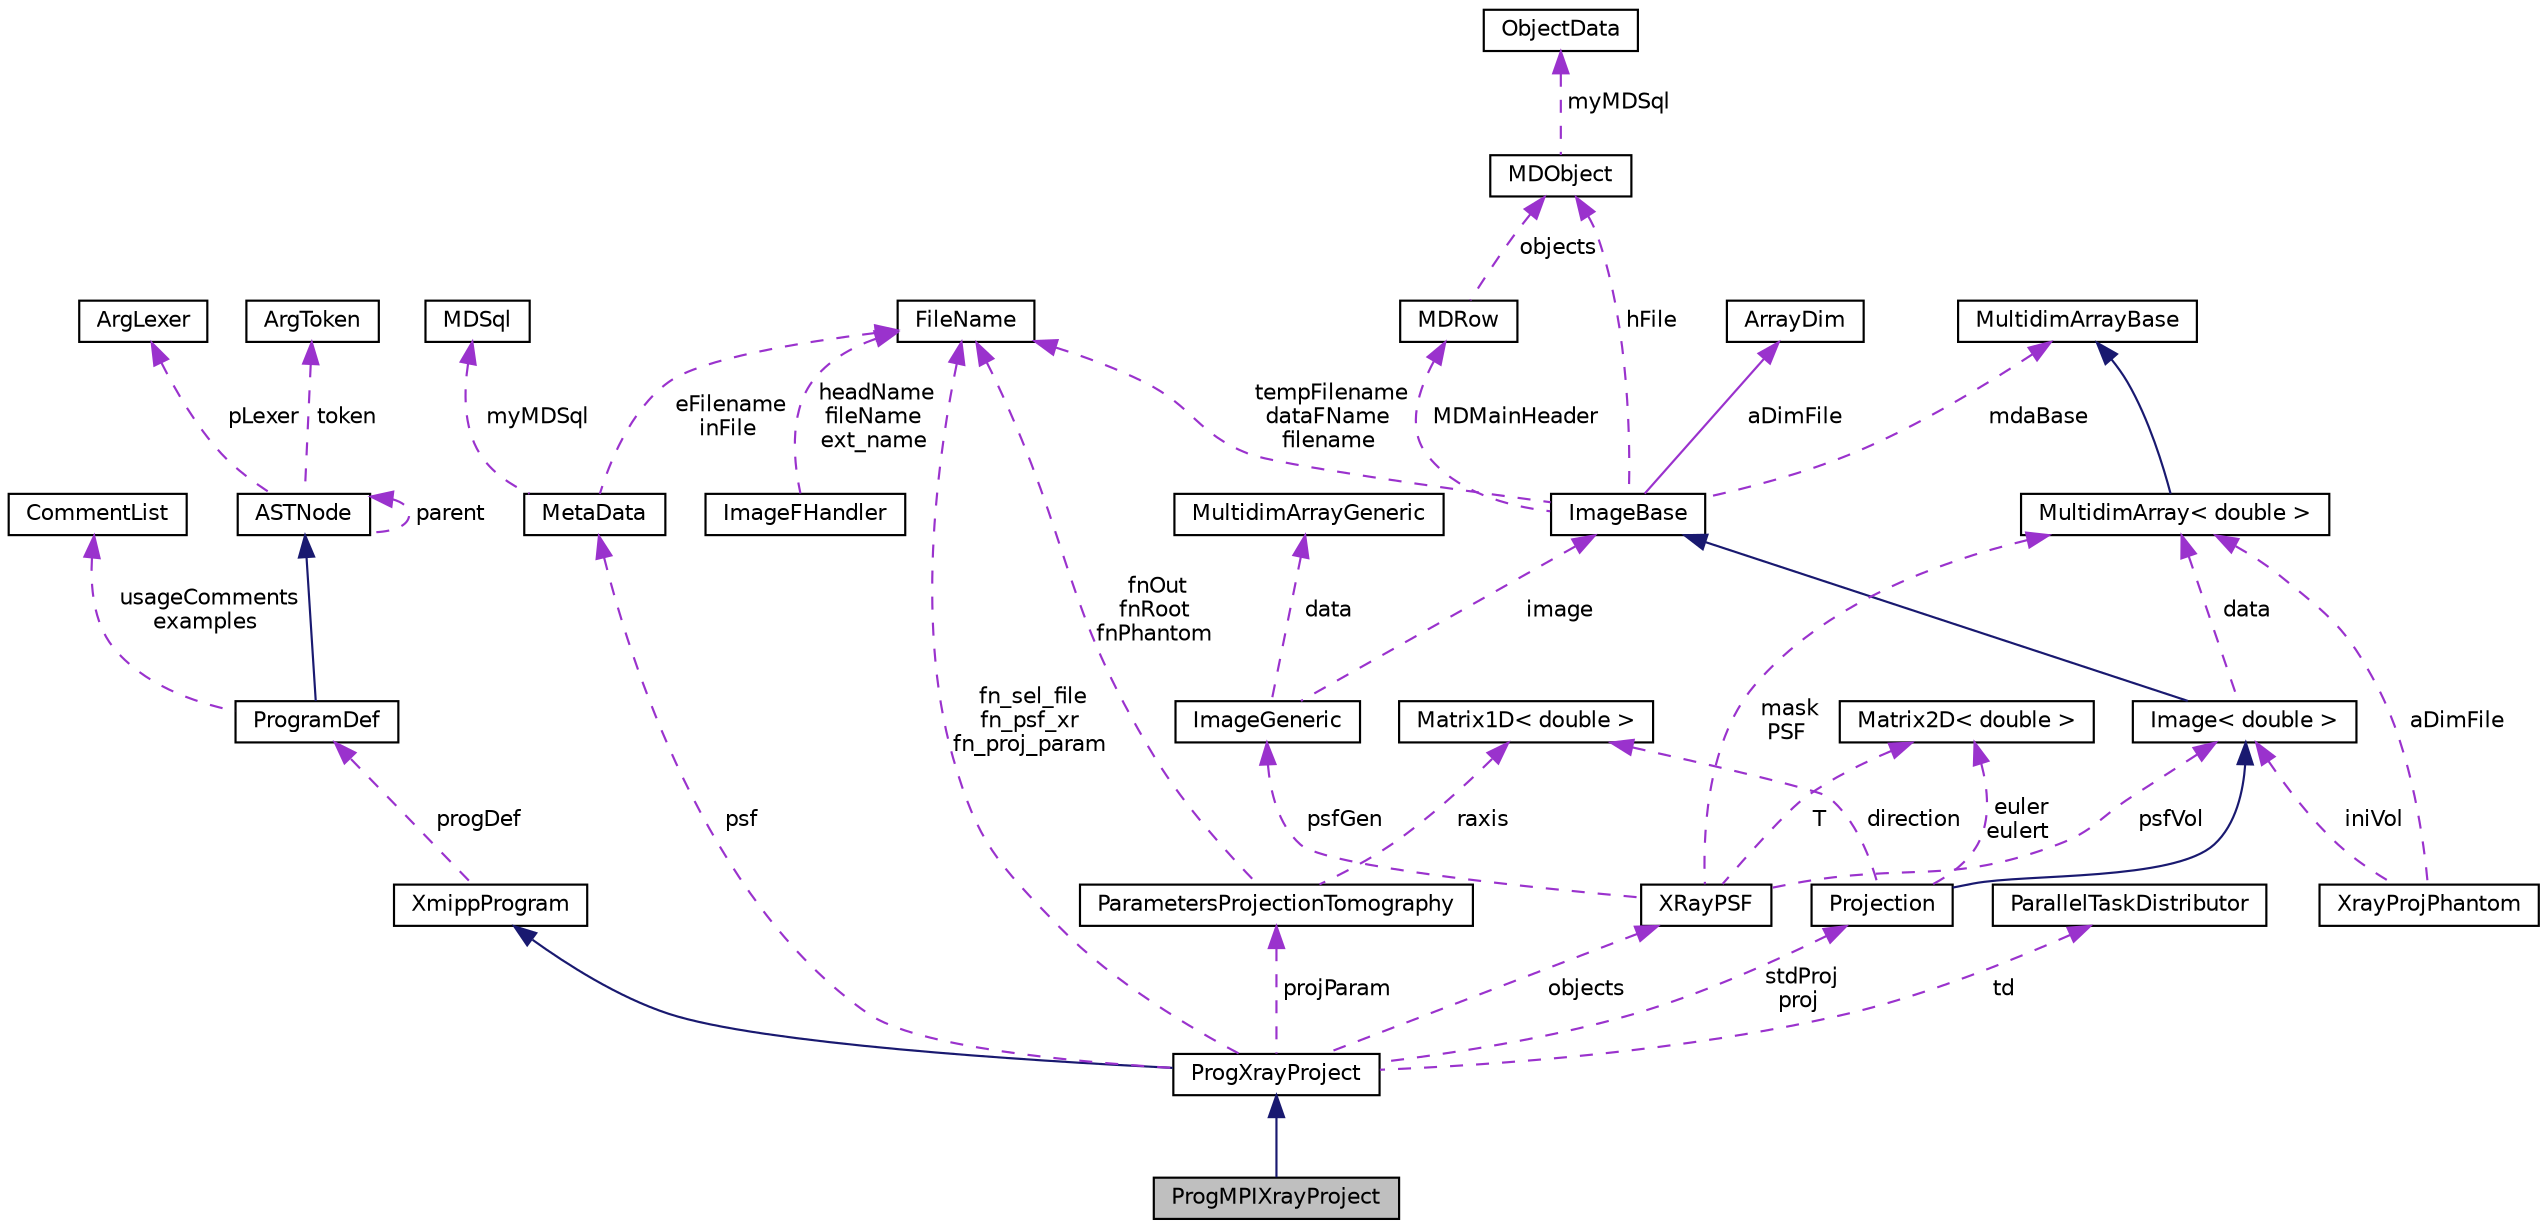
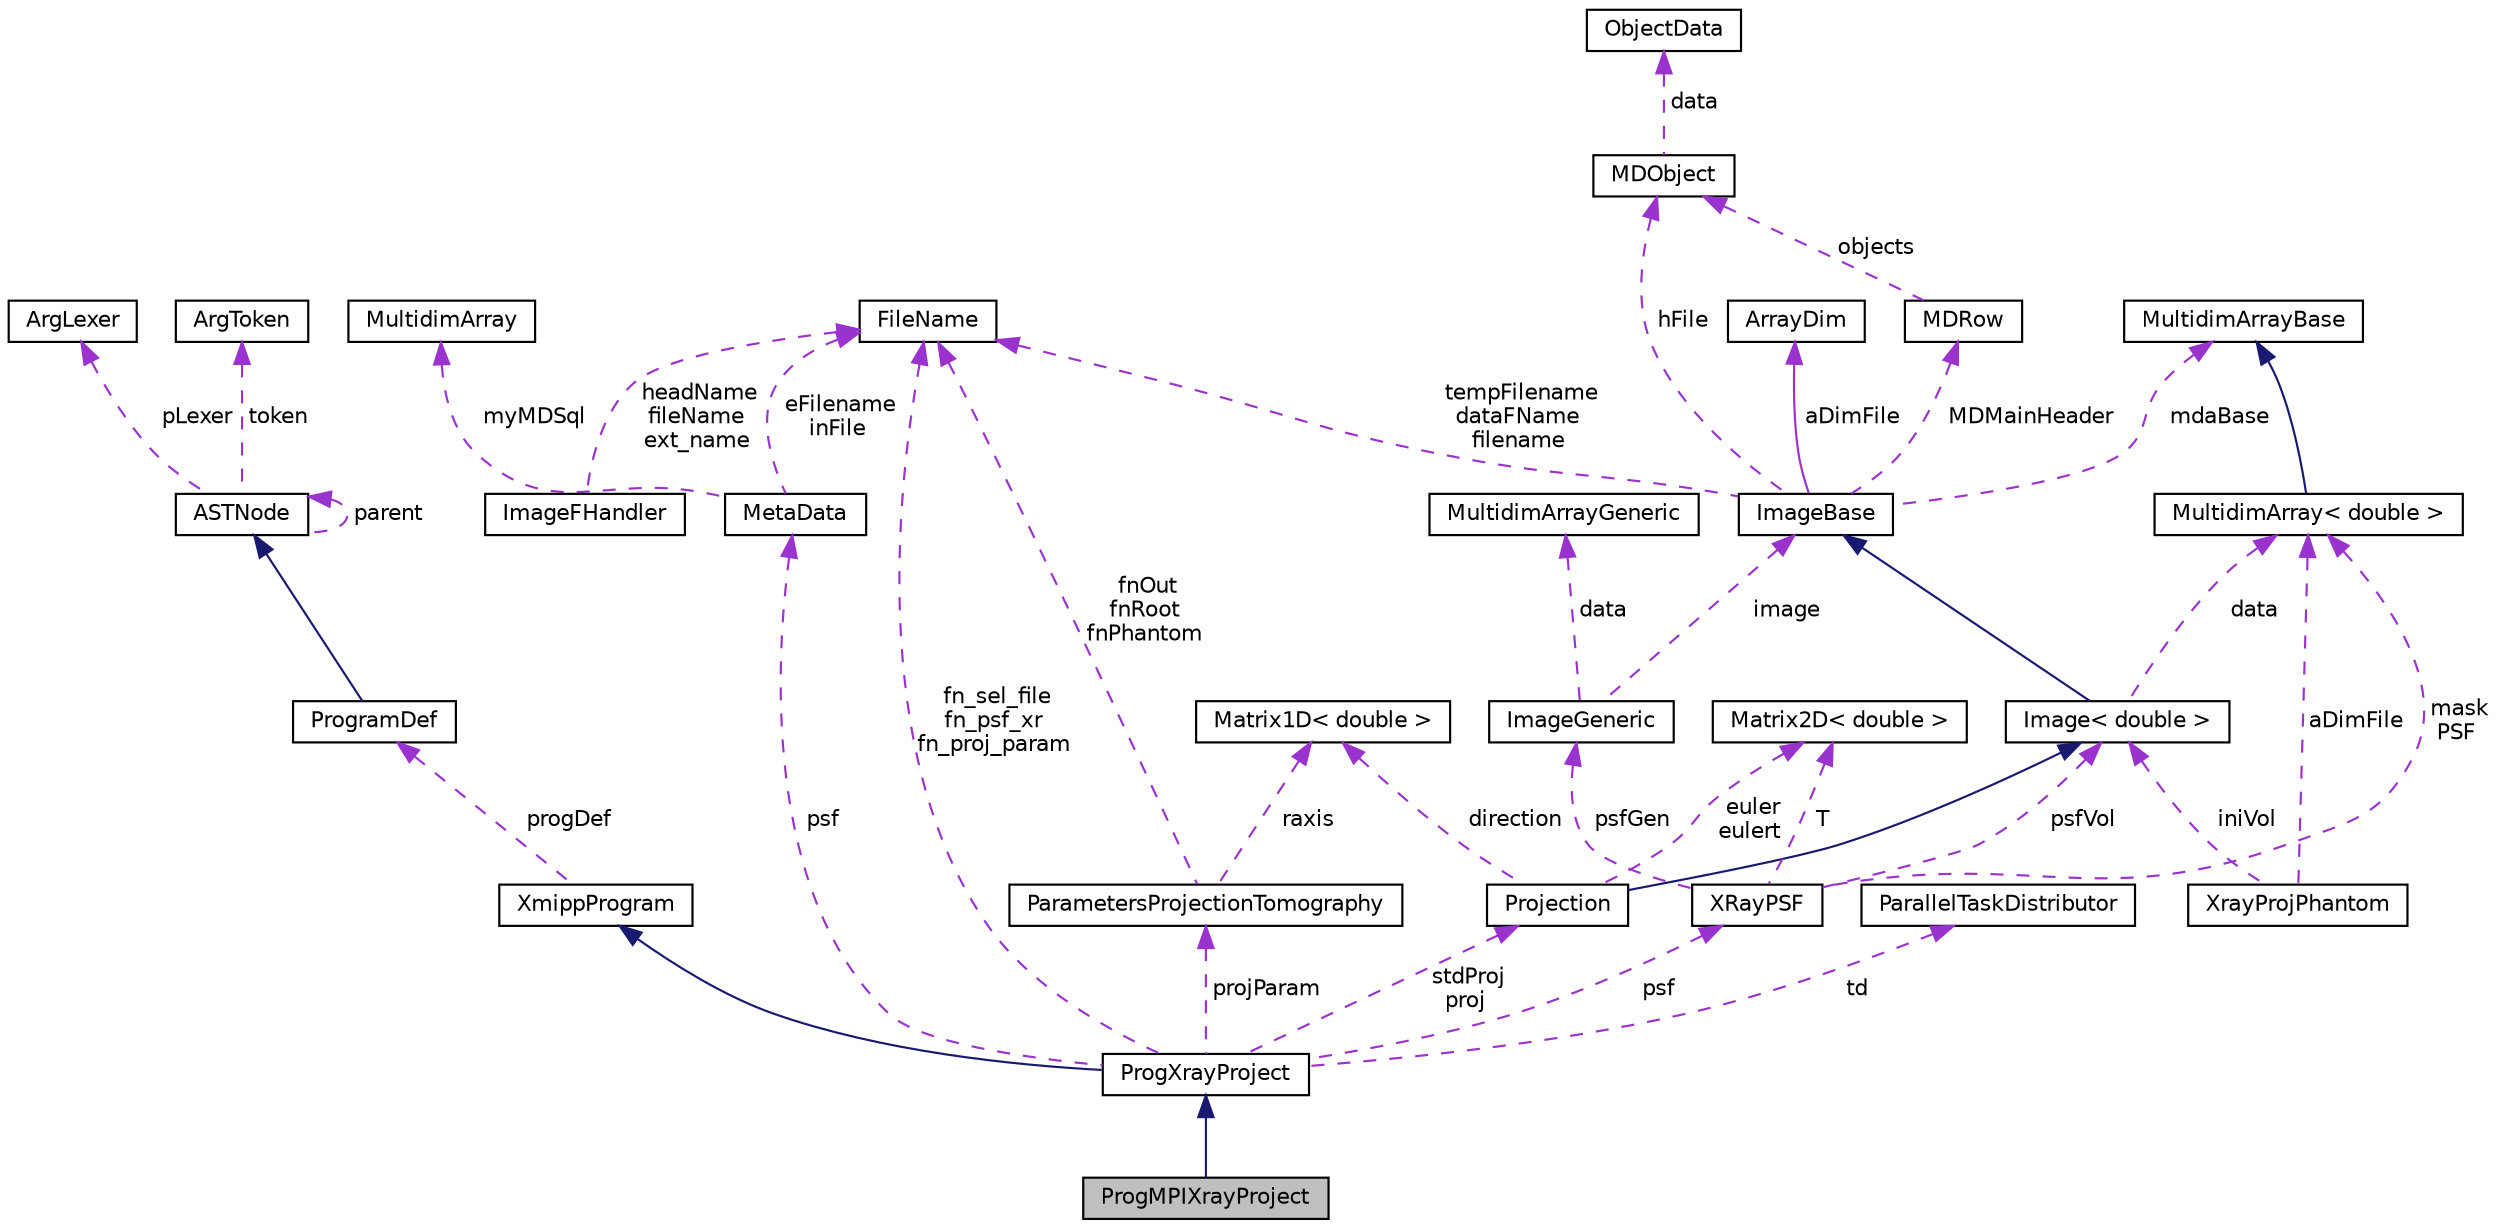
edge "MDObject" -> "ObjectData": label " myMDSql" -> " data"
node "MDSql": label "MDSql" -> "MultidimArray"
node "CommentList": removed
edge "ProgXrayProject" -> "XRayPSF": label " objects" -> " psf"
